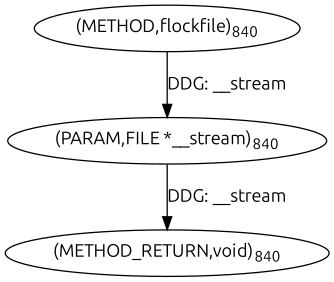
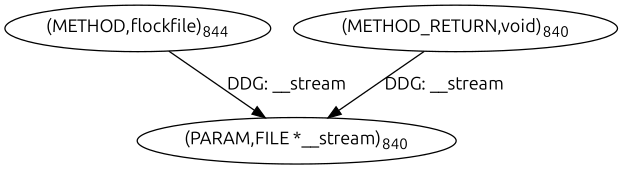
node "(METHOD,flockfile)": text "840" -> "844"
edge "(PARAM,FILE *__stream)" -> "(METHOD_RETURN,void)": reversed
